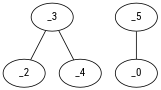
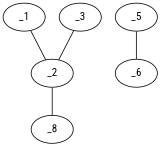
node "_1": added
node "_4": removed
node "_0": label "_0" -> "_6"
node "_8": added
